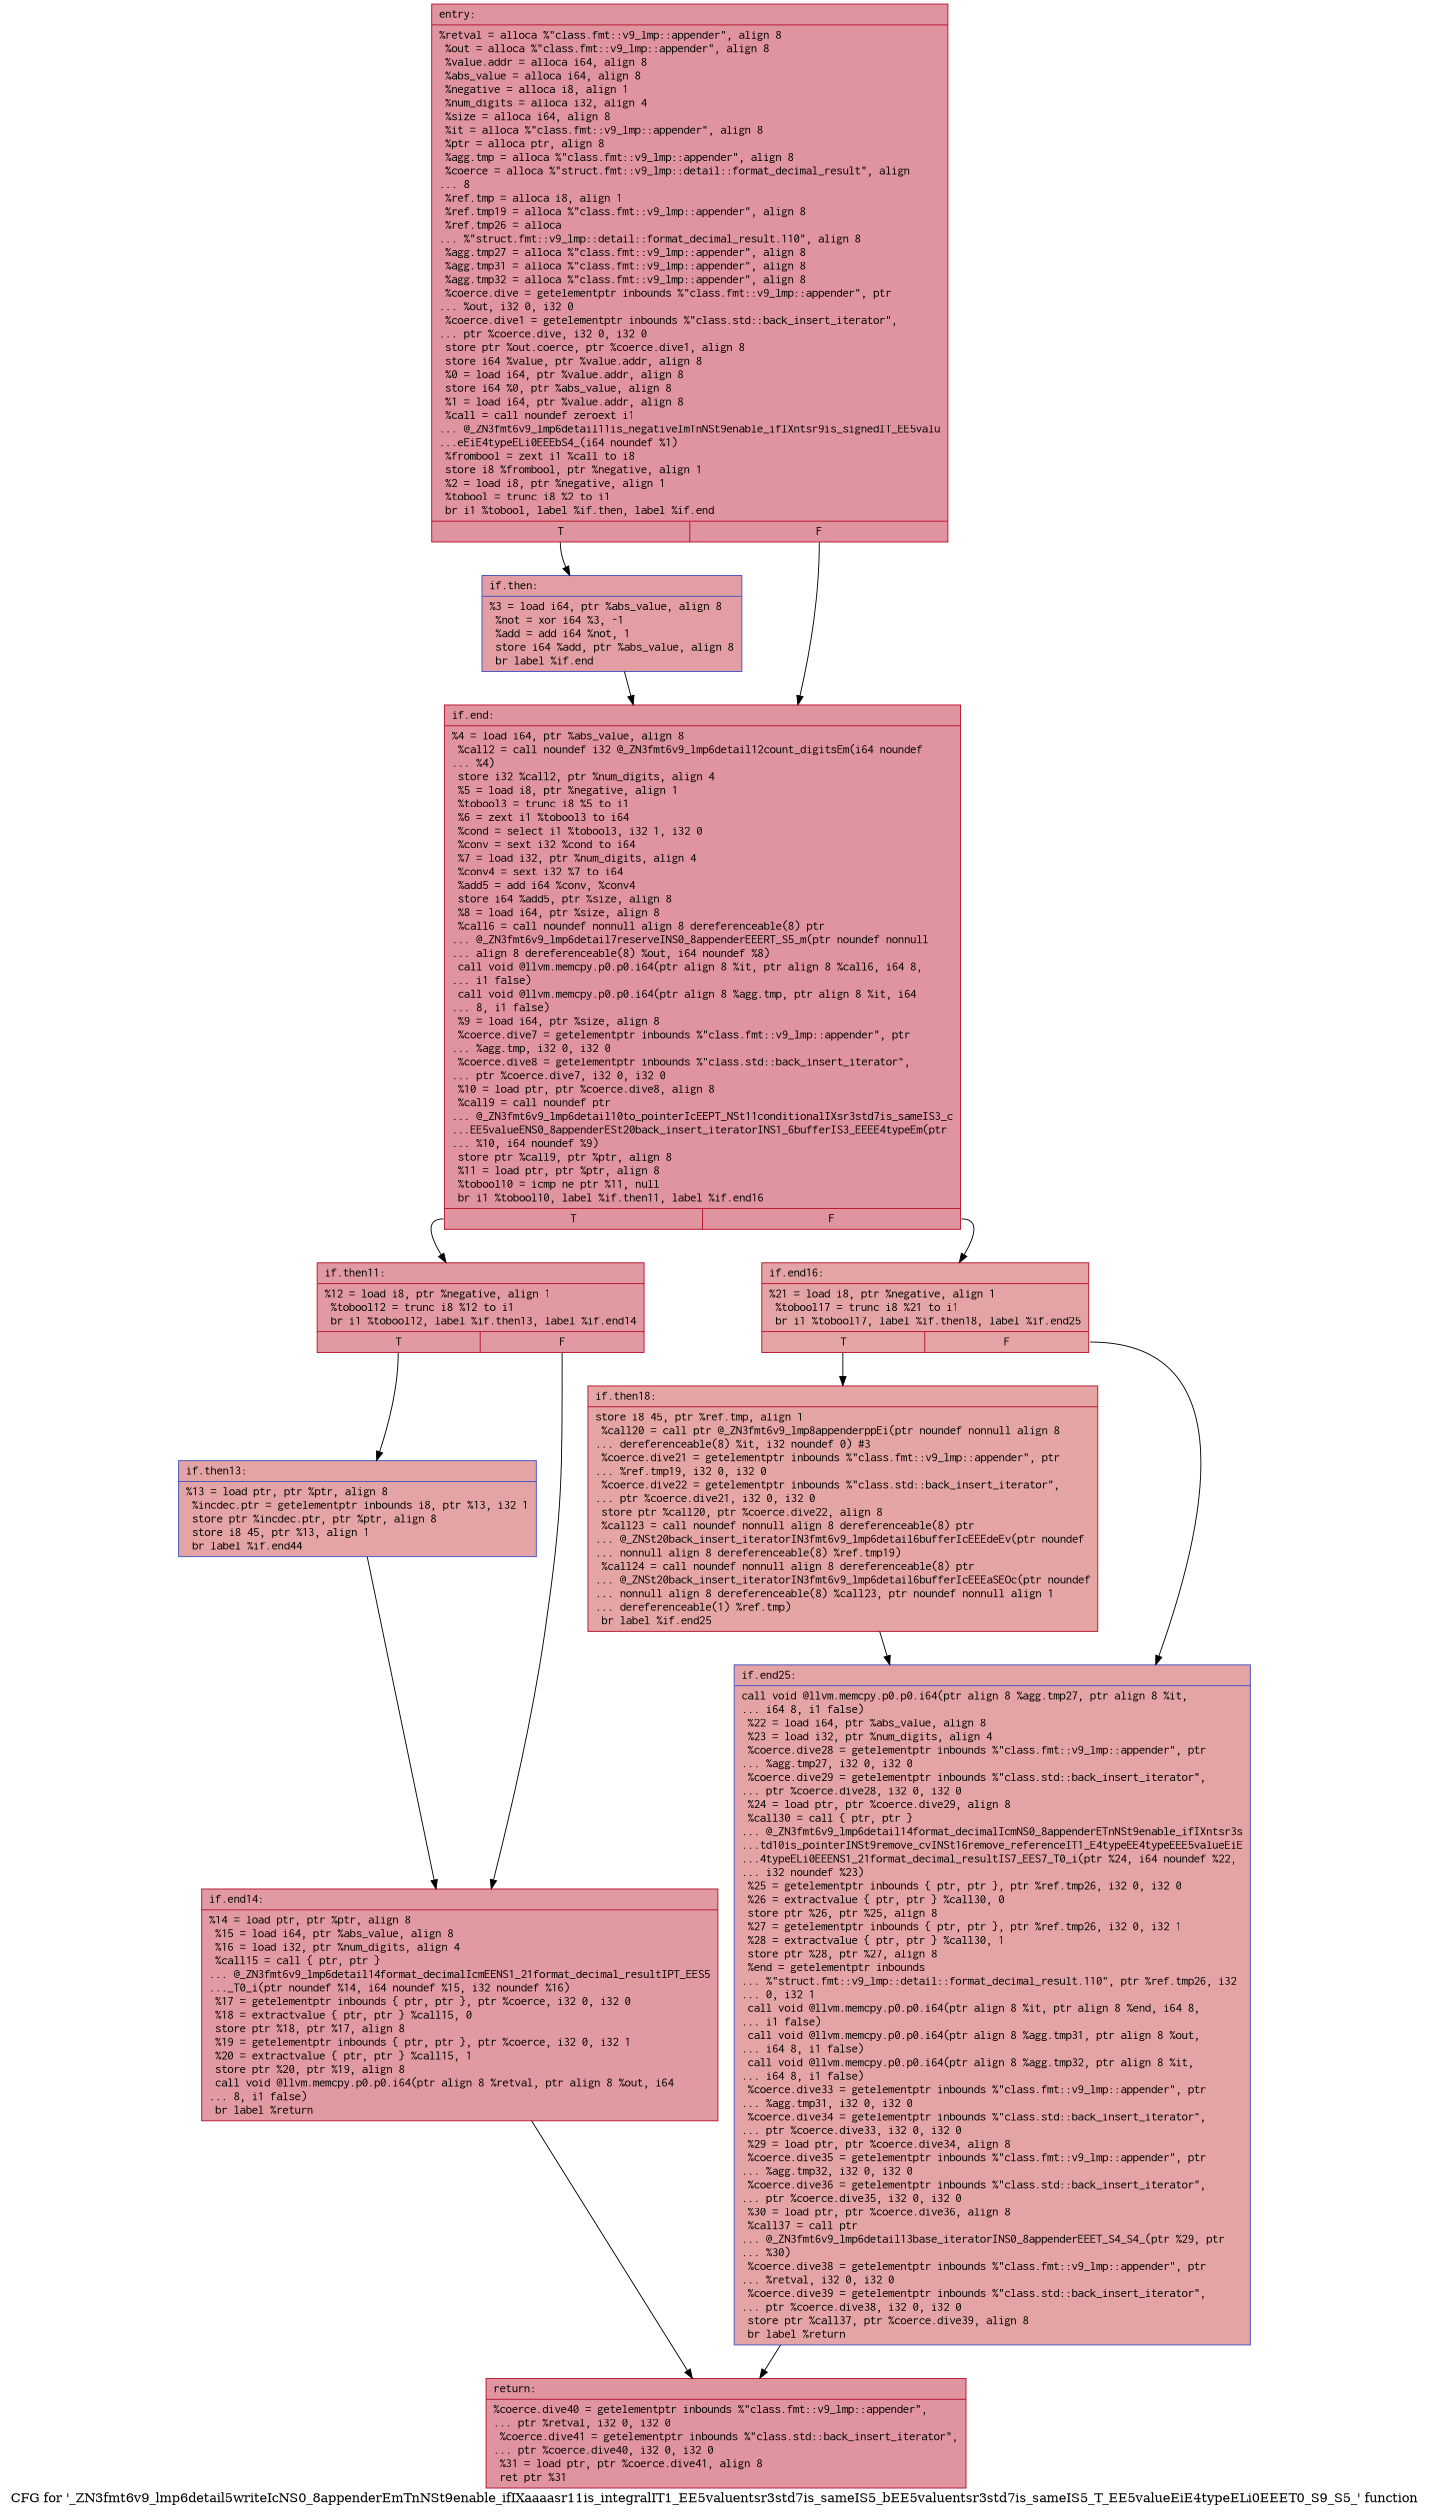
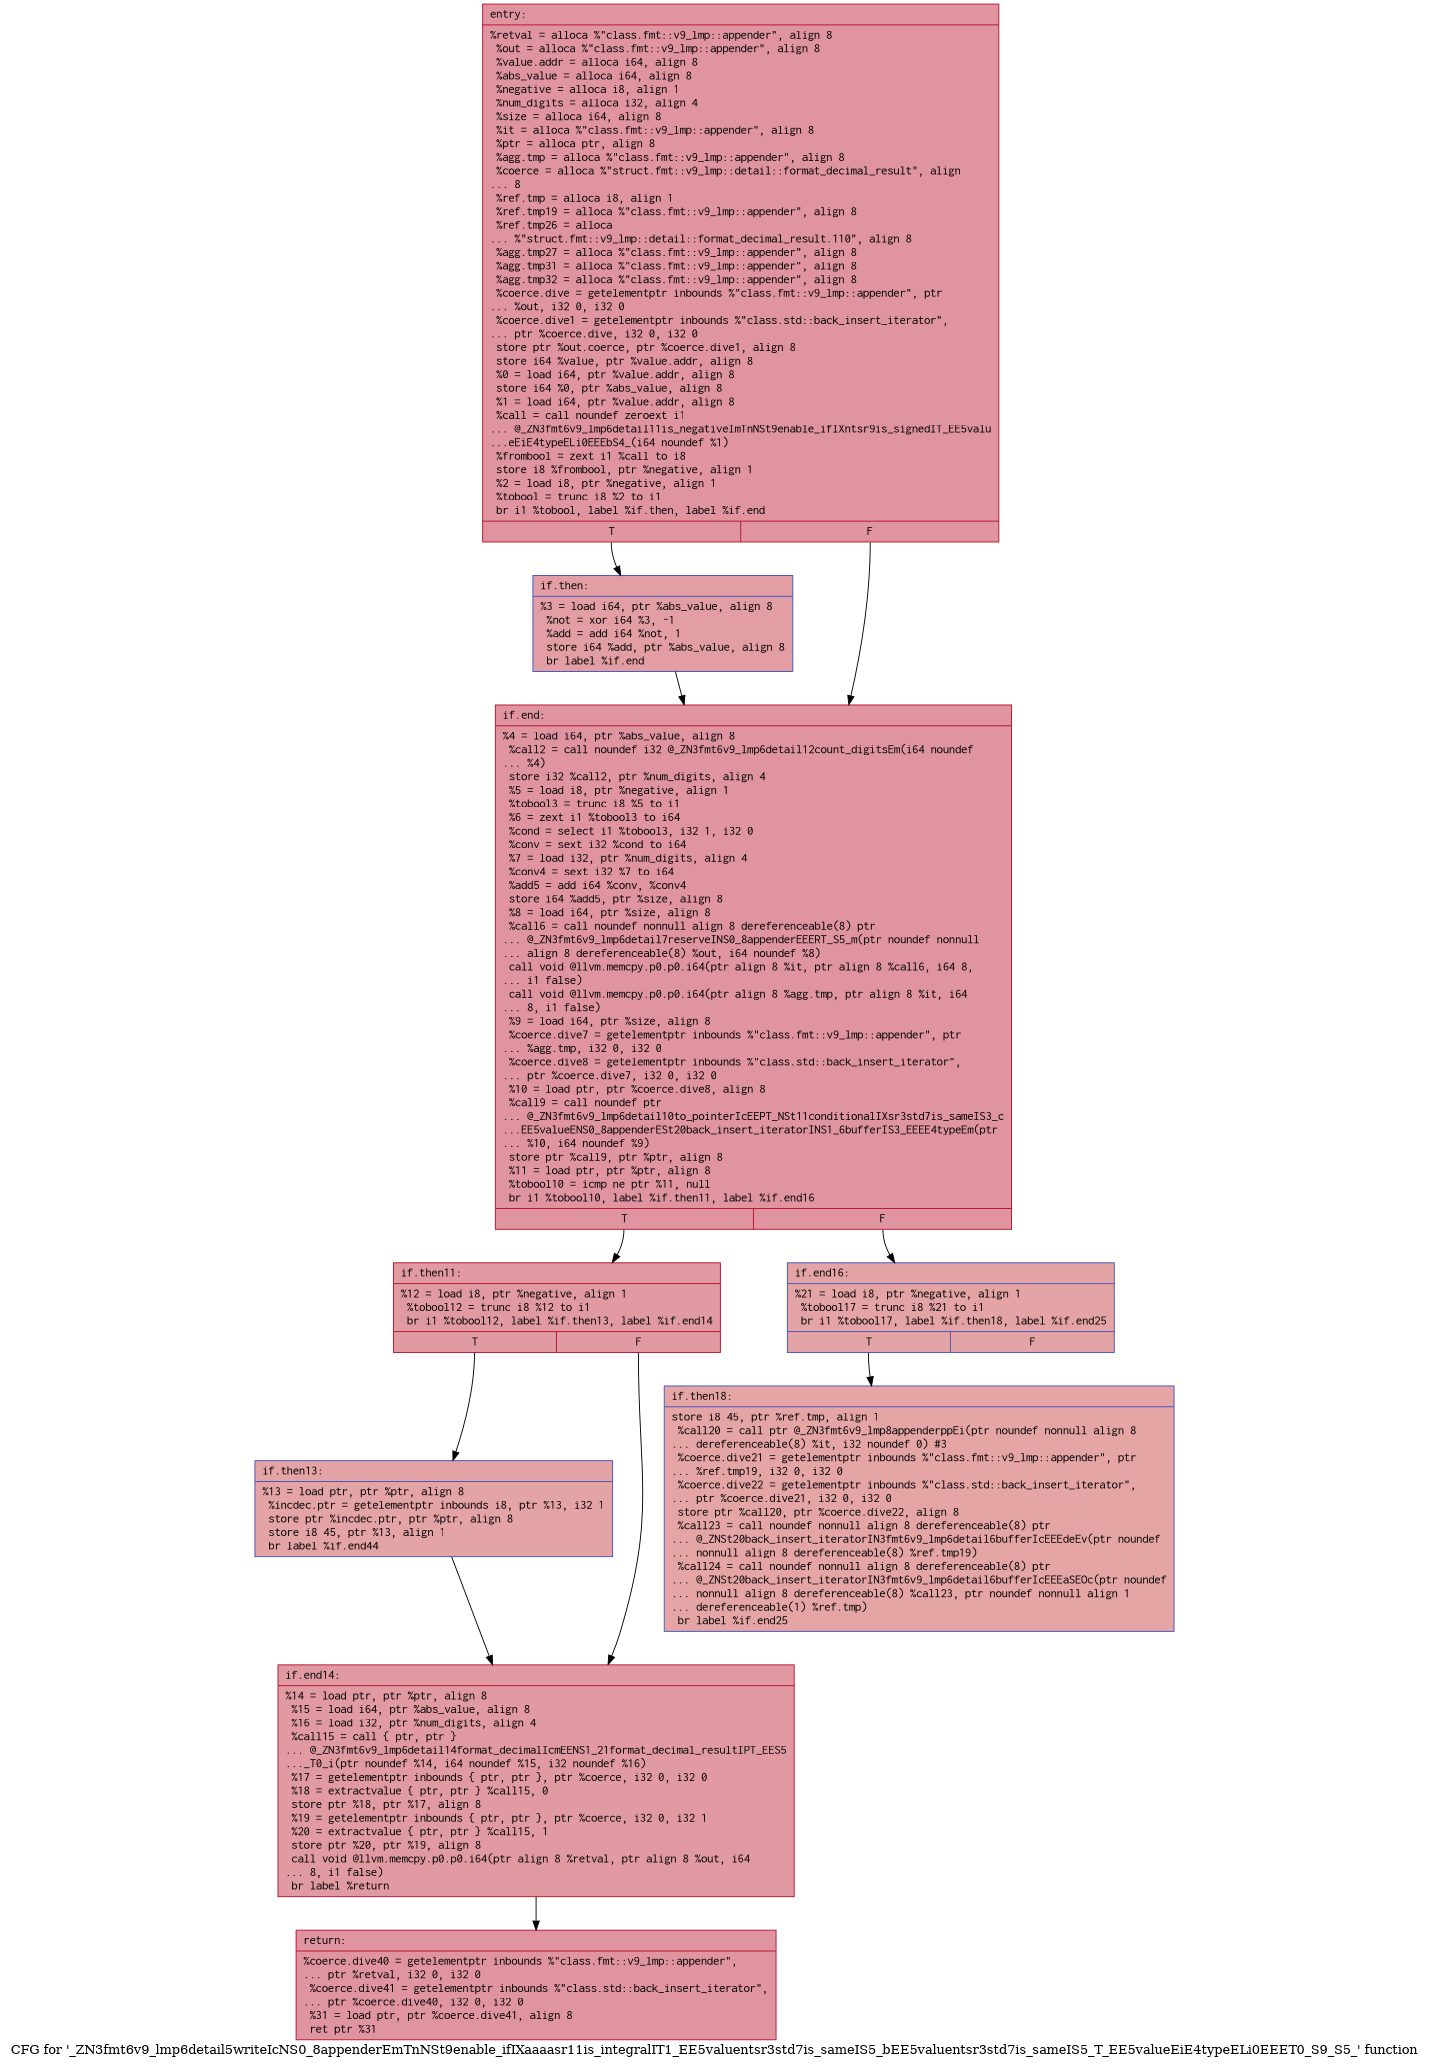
node "if.end16:": color #b70d28ff -> #3d50c3ff
node "if.then18:": color #b70d28ff -> #3d50c3ff
node "if.end25:": removed
